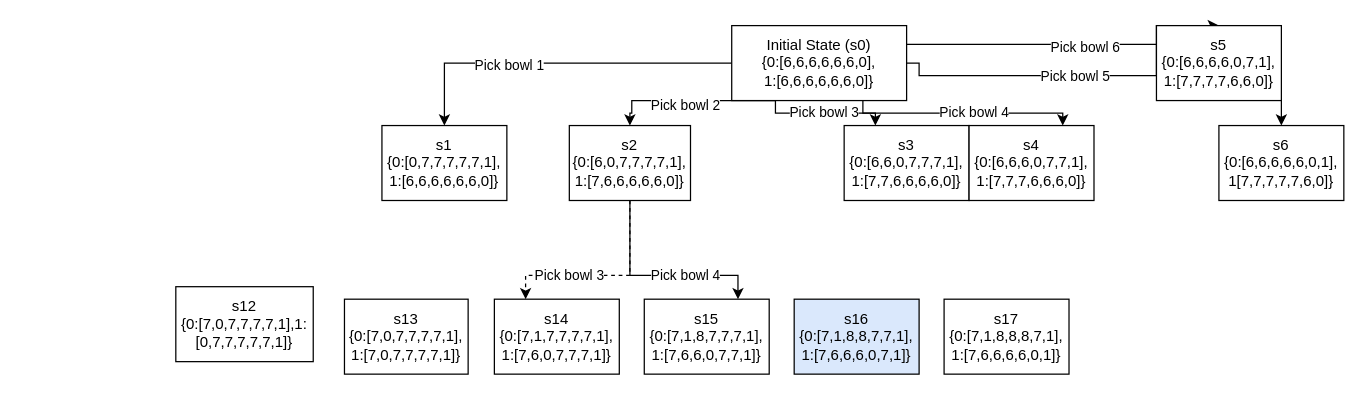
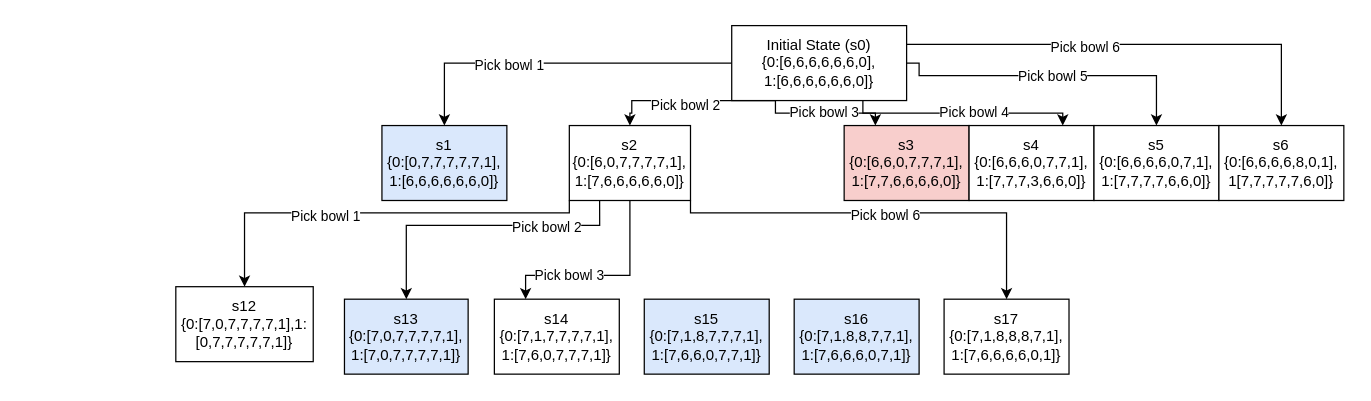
node "s5 {0:[6,6,6,6,0,7,1], 1:[7,7,7,7,6,6,0]}": moved (1219, 63) -> (1157, 163)
node "s1 {0:[0,7,7,7,7,7,1], 1:[6,6,6,6,6,6,0]}": fillcolor #ffffff -> #dae8fc
node "s3 {0:[6,6,0,7,7,7,1], 1:[7,7,6,6,6,6,0]}": fillcolor #ffffff -> #f8cecc
node "s4 {0:[6,6,6,0,7,7,1], 1:[7,7,7,6,6,6,0]}": label "s4 {0:[6,6,6,0,7,7,1], 1:[7,7,7,6,6,6,0]}" -> "s4 {0:[6,6,6,0,7,7,1], 1:[7,7,7,3,6,6,0]}"
node "s6 {0:[6,6,6,6,6,0,1], 1[7,7,7,7,7,6,0]}": label "s6 {0:[6,6,6,6,6,0,1], 1[7,7,7,7,7,6,0]}" -> "s6 {0:[6,6,6,6,8,0,1], 1[7,7,7,7,7,6,0]}"
edge "s2 {0:[6,0,7,7,7,7,1], 1:[7,6,6,6,6,6,0]}" -> "s12 {0:[7,0,7,7,7,7,1],1:[0,7,7,7,7,7,1]}": added, label "Pick bowl 1"
edge "s2 {0:[6,0,7,7,7,7,1], 1:[7,6,6,6,6,6,0]}" -> "s17 {0:[7,1,8,8,8,7,1], 1:[7,6,6,6,6,0,1]}": added, label "Pick bowl 6"
edge "s2 {0:[6,0,7,7,7,7,1], 1:[7,6,6,6,6,6,0]}" -> "s13 {0:[7,0,7,7,7,7,1], 1:[7,0,7,7,7,7,1]}": added, label "Pick bowl 2"
edge "s2 {0:[6,0,7,7,7,7,1], 1:[7,6,6,6,6,6,0]}" -> "s15 {0:[7,1,8,7,7,7,1], 1:[7,6,6,0,7,7,1]}": removed, label "Pick bowl 4"
edge "s2 {0:[6,0,7,7,7,7,1], 1:[7,6,6,6,6,6,0]}" -> "s14 {0:[7,1,7,7,7,7,1], 1:[7,6,0,7,7,7,1]}": style dashed -> solid
node "s13 {0:[7,0,7,7,7,7,1], 1:[7,0,7,7,7,7,1]}": fillcolor #ffffff -> #dae8fc
node "s15 {0:[7,1,8,7,7,7,1], 1:[7,6,6,0,7,7,1]}": fillcolor #ffffff -> #dae8fc
